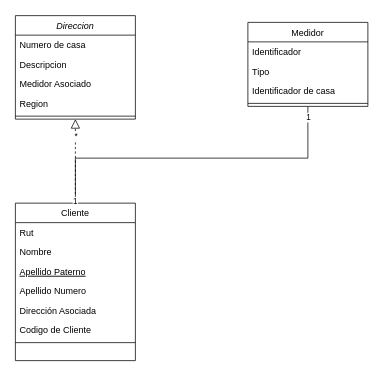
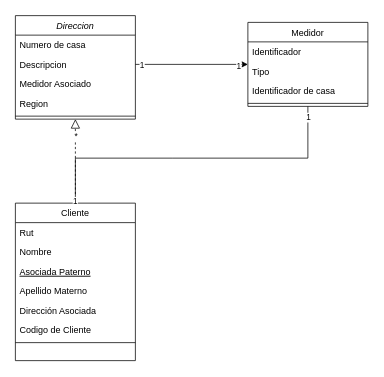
edge "Descripcion" -> "Medidor": added, labels "1", "1"
node "Apellido Paterno": label "Apellido Paterno" -> "Asociada Paterno"
node "Apellido Numero": label "Apellido Numero" -> "Apellido Materno"
